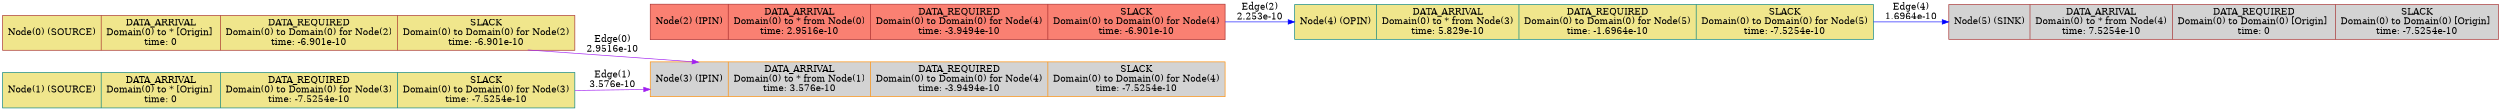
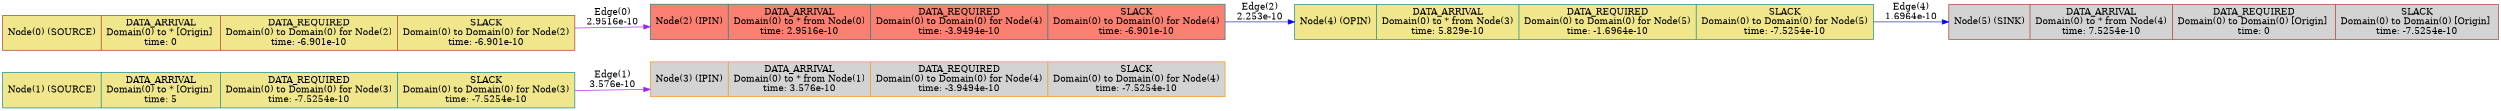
node "Node(2) (IPIN)": color brown -> teal
edge "Node(0) (SOURCE)" -> "Node(3) (IPIN)": now "Node(0) (SOURCE)" -> "Node(2) (IPIN)"
node "Node(1) (SOURCE)": text "time: 0" -> "time: 5"
